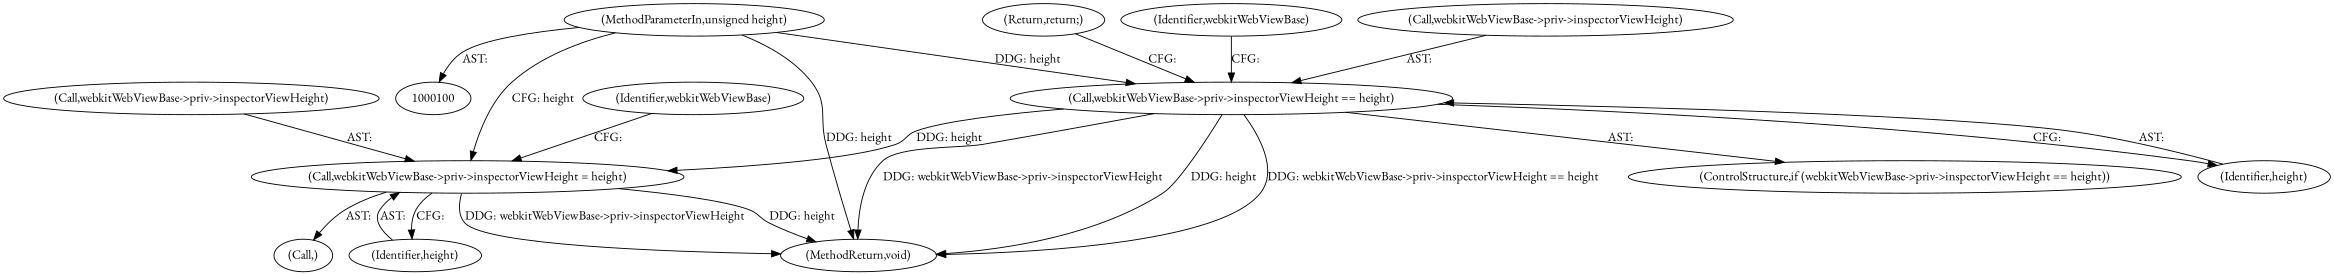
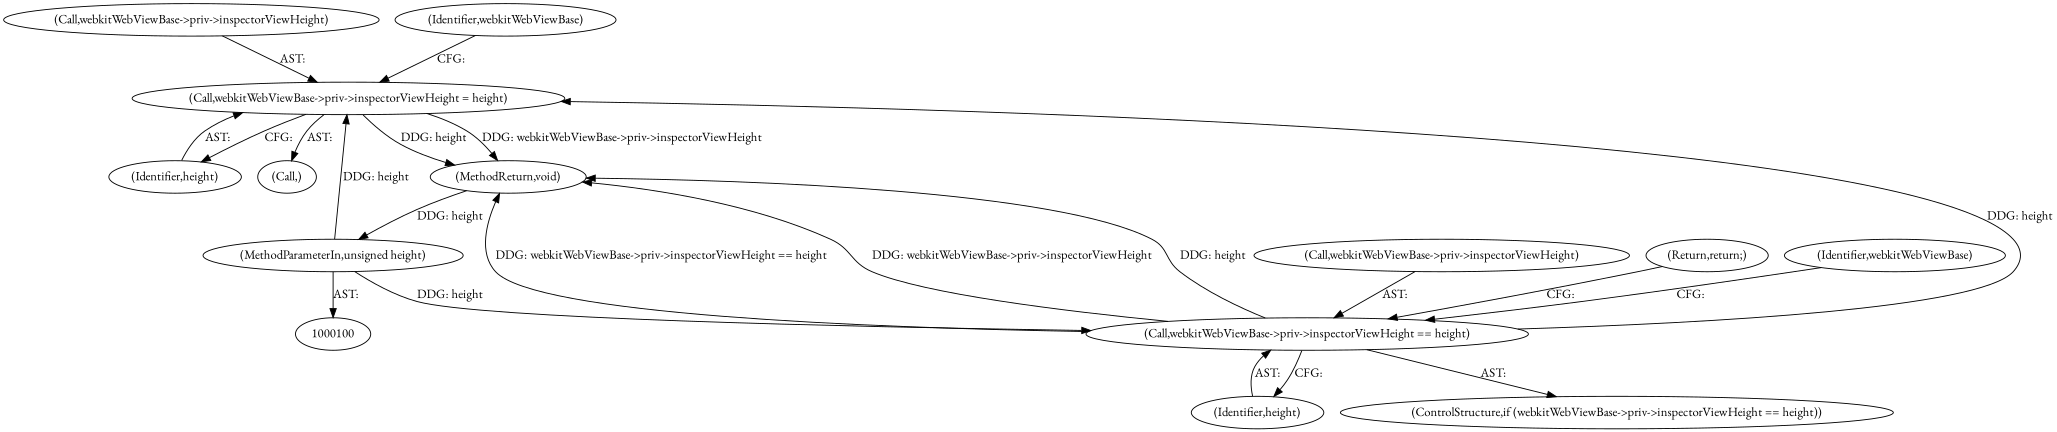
edge "(MethodParameterIn,unsigned height)" -> "(Call,webkitWebViewBase->priv->inspectorViewHeight = height)": label "CFG: height" -> "DDG: height"
edge "(MethodParameterIn,unsigned height)" -> "(MethodReturn,void)": reversed
